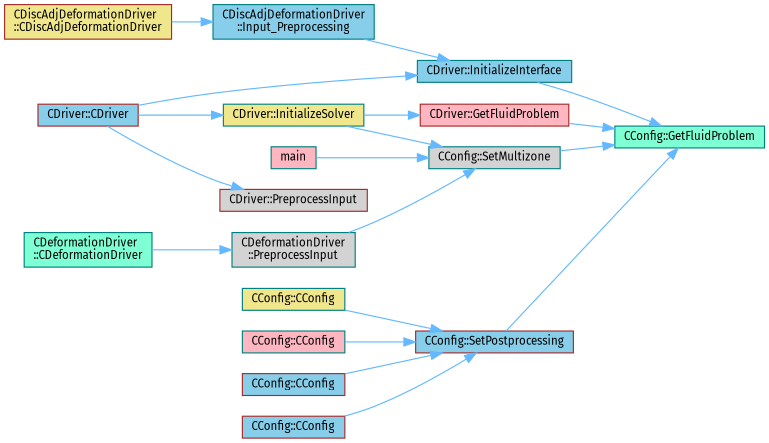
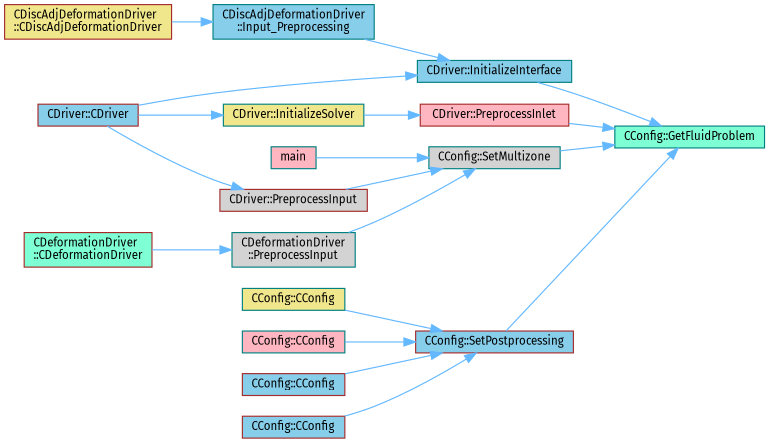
node "CDriver::GetFluidProblem": label "CDriver::GetFluidProblem" -> "CDriver::PreprocessInlet"
edge "CDriver::InitializeSolver" -> "CConfig::SetMultizone": now "CDriver::PreprocessInput" -> "CConfig::SetMultizone"
node "CDeformationDriver ::CDeformationDriver": color teal -> brown
